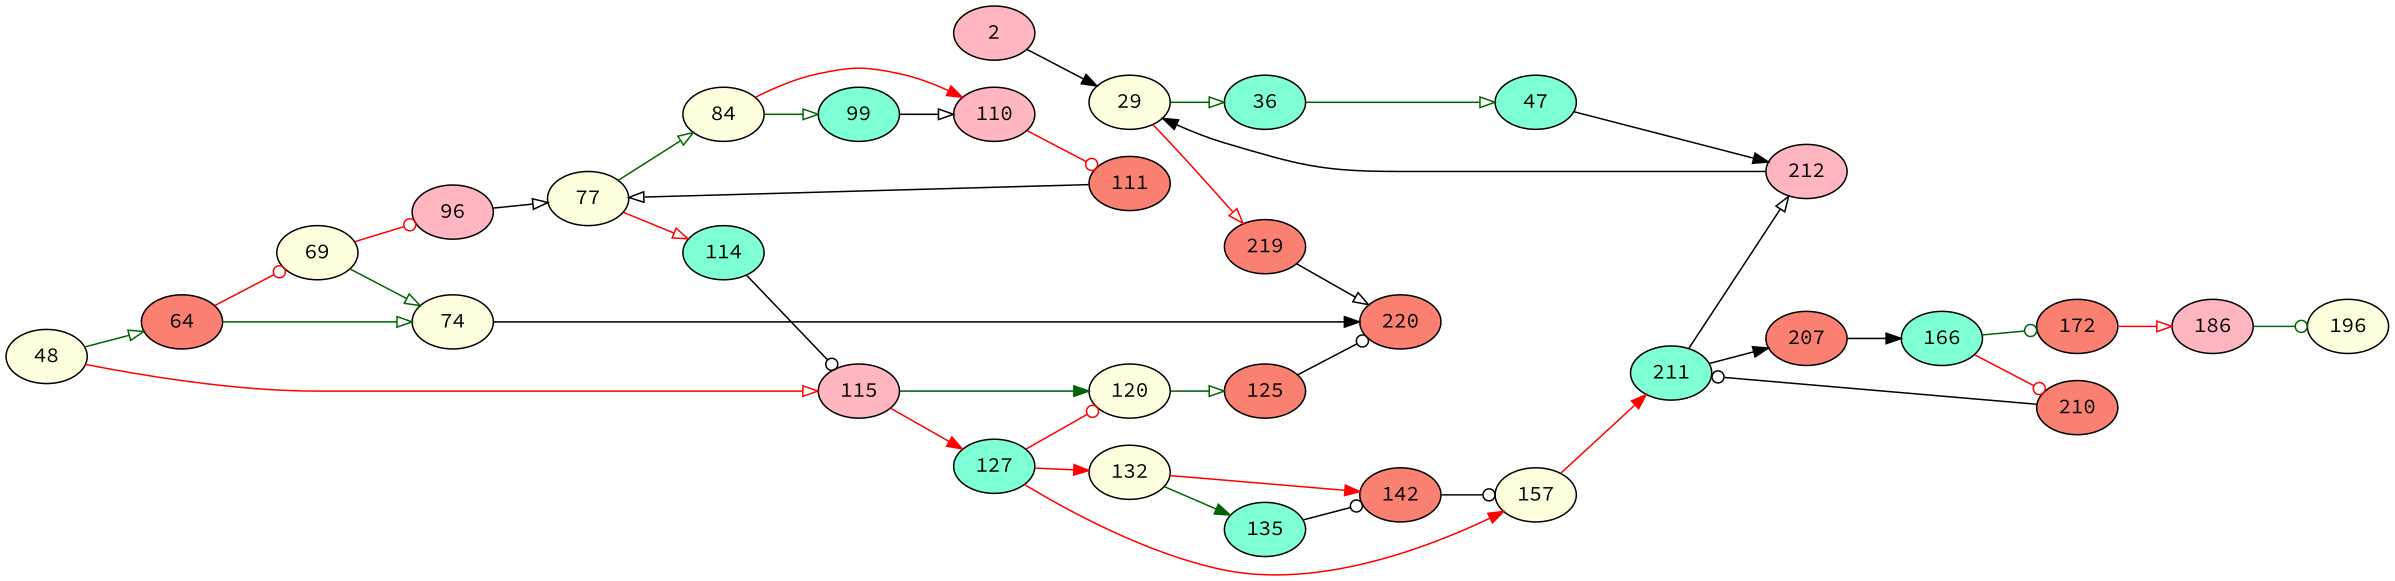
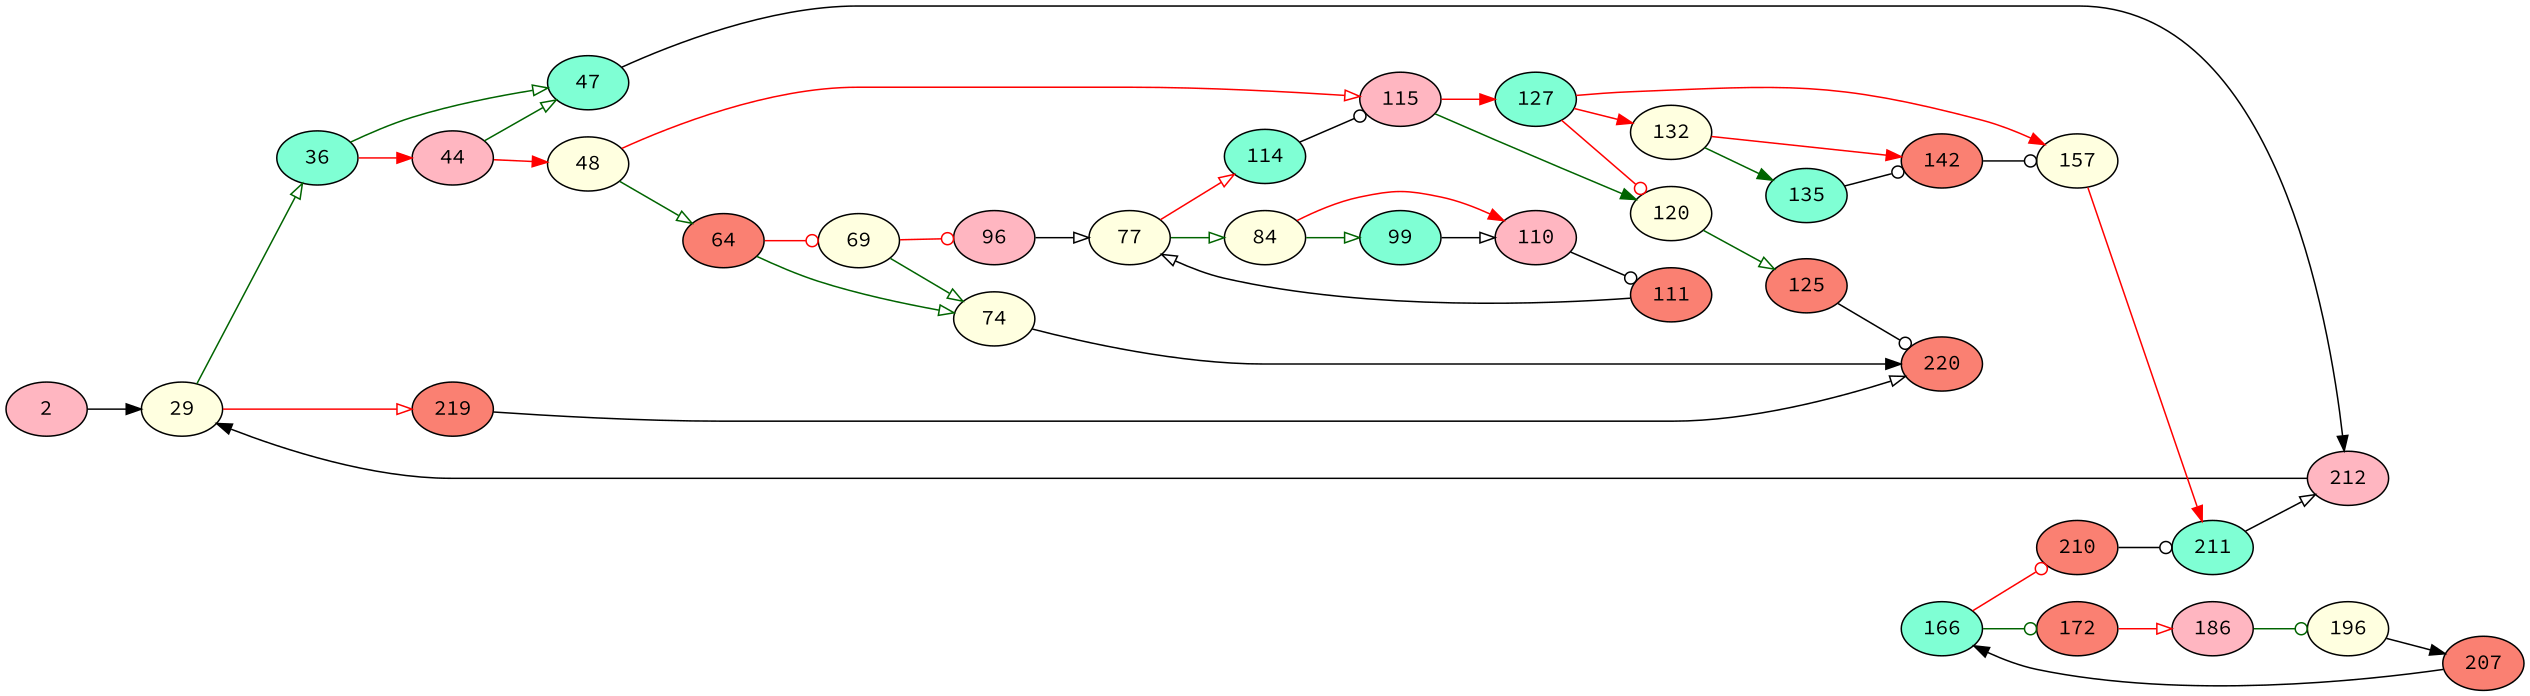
edge "110" -> "111": color red -> black
node "44": added
edge "211" -> "207": now "196" -> "207"
